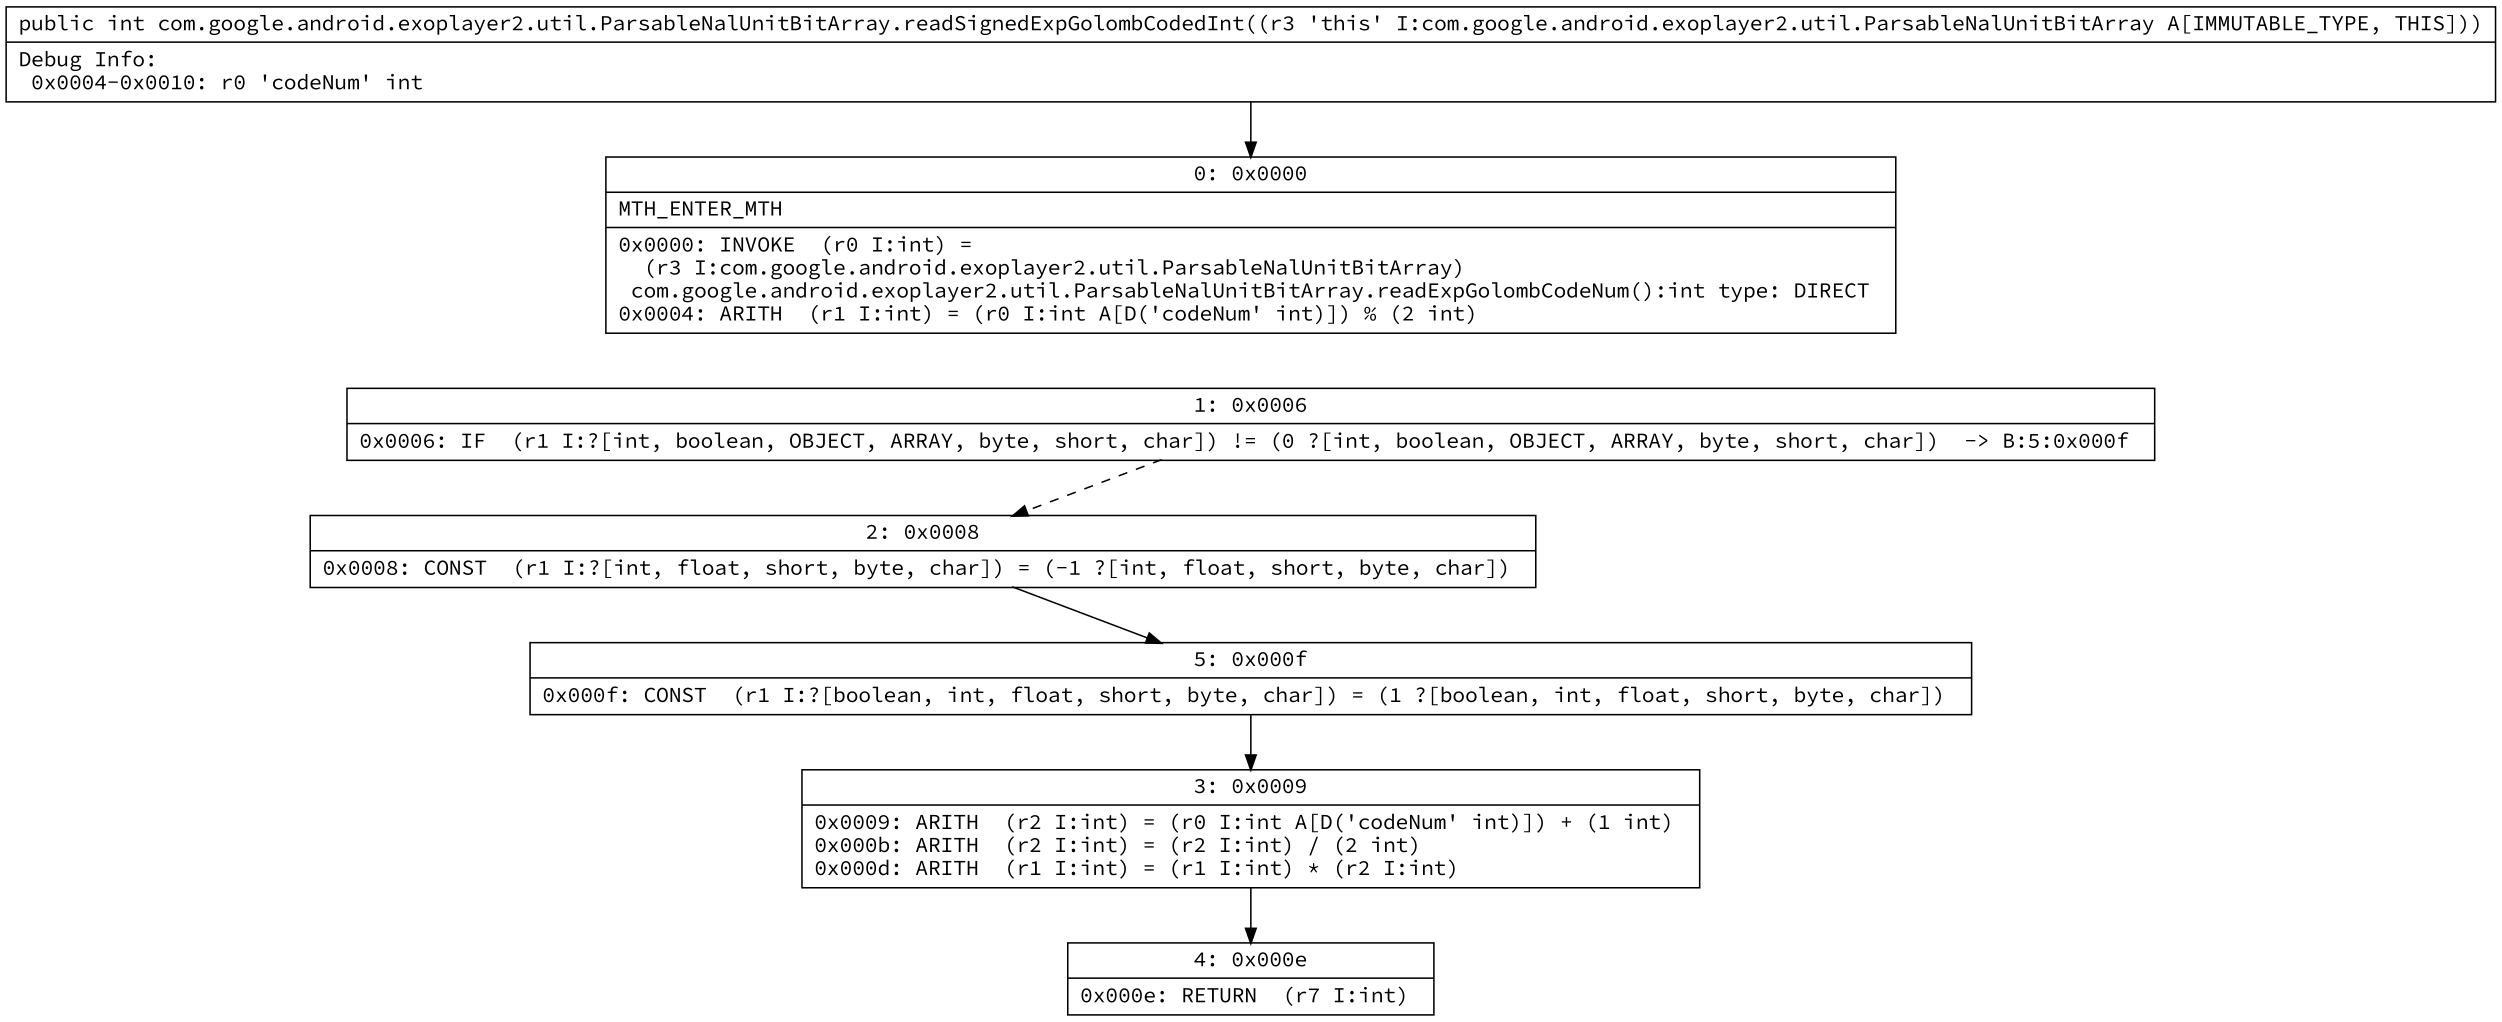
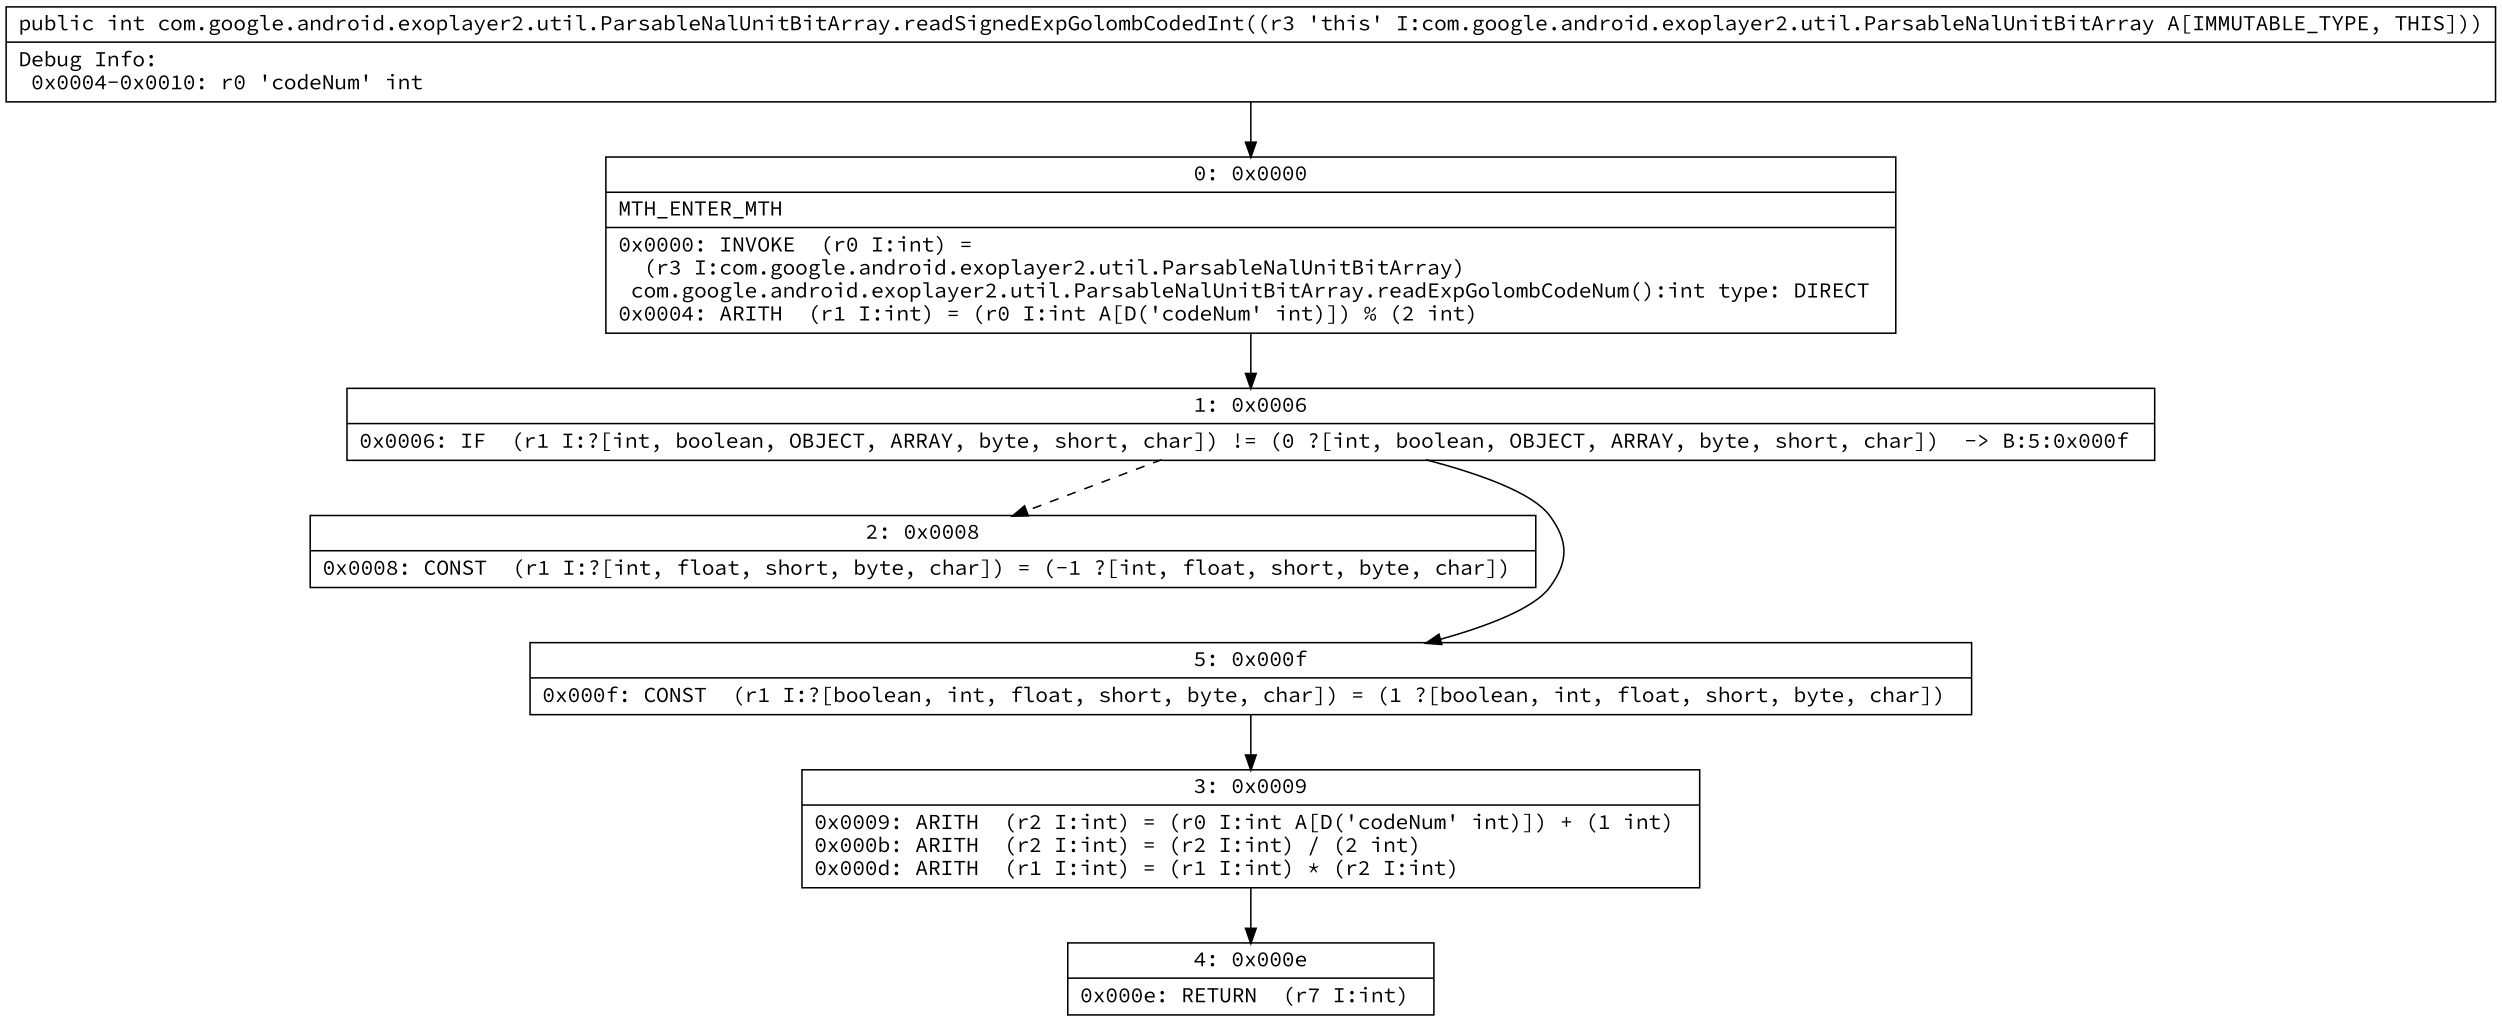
edge "0: 0x0000" -> "1: 0x0006": added
edge "2: 0x0008" -> "5: 0x000f": now "1: 0x0006" -> "5: 0x000f"
